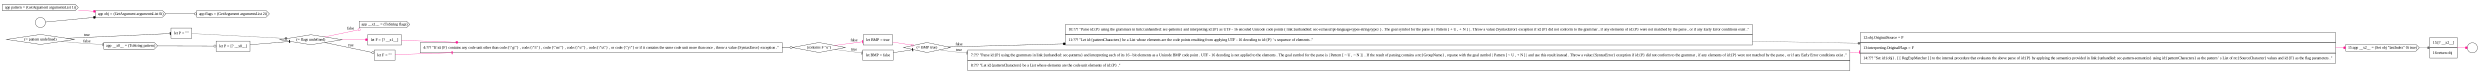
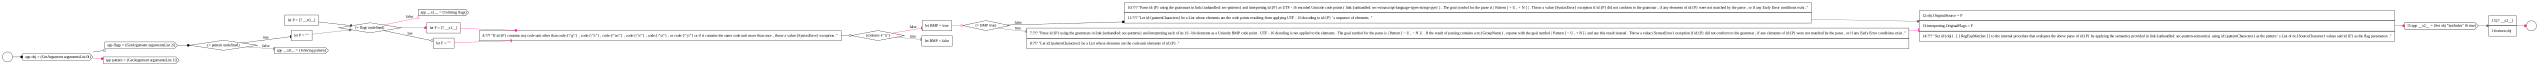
edge "app pattern = (GetArgument argumentsList 1i)" -> "app obj = (GetArgument argumentsList 0i)": reversed
edge "app flags = (GetArgument argumentsList 2i)" -> "(= pattern undefined)": added
edge "app __x0__ = (ToString pattern)" -> "let P = [? __x0__]": removed
edge "let BMP = false" -> "(= BMP true)": removed
